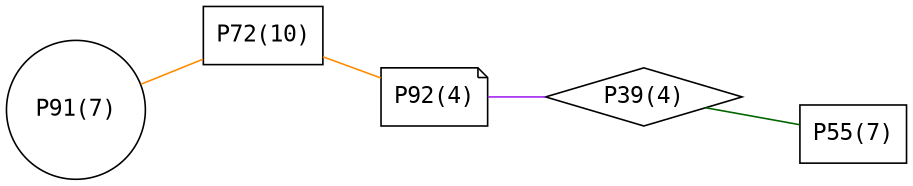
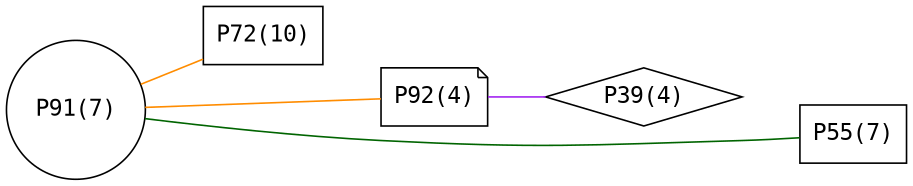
edge "P72(10)" -- "P92(4)": now "P91(7)" -- "P92(4)"
edge "P39(4)" -- "P55(7)": now "P91(7)" -- "P55(7)"
